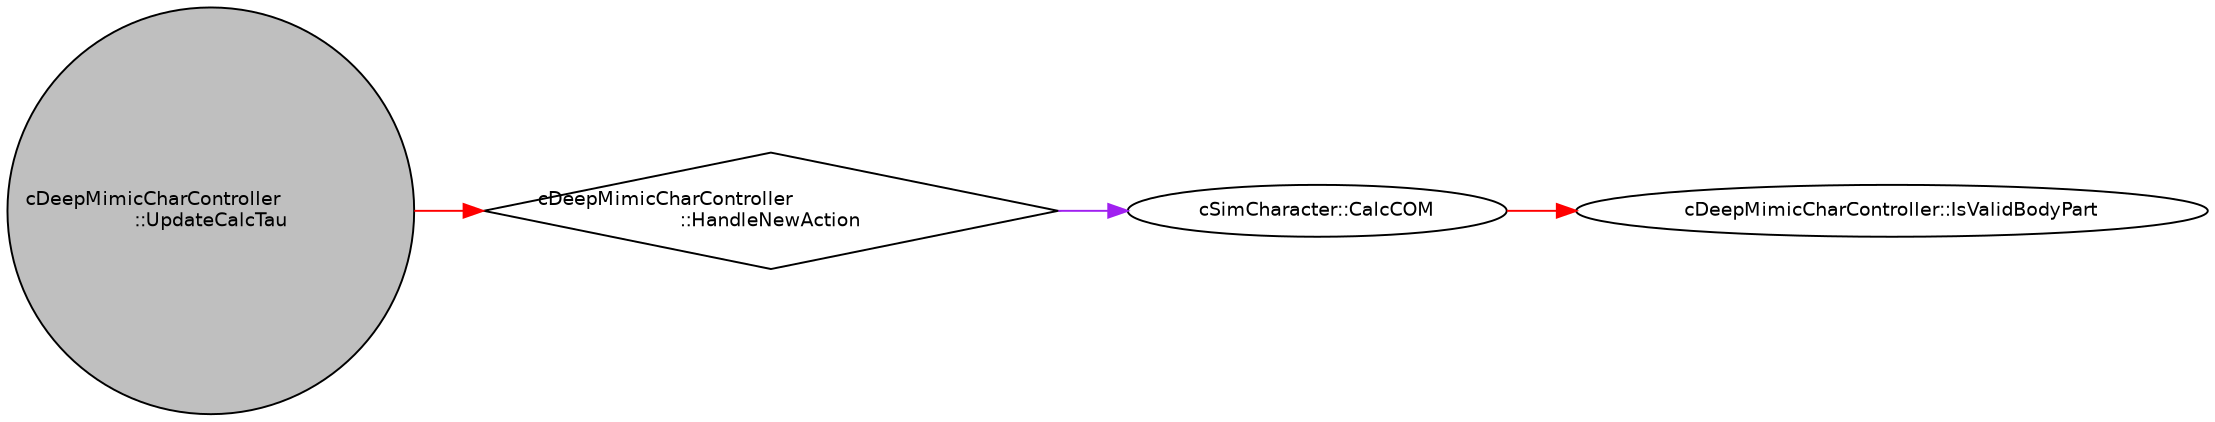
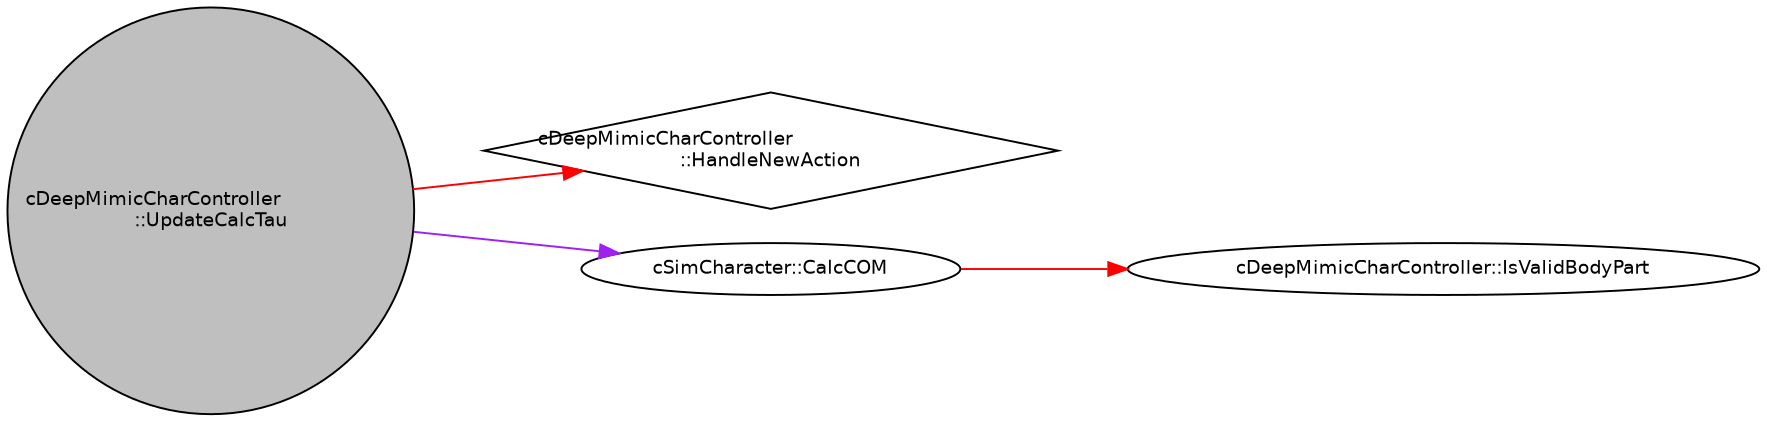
edge "cDeepMimicCharController ::HandleNewAction" -> "cSimCharacter::CalcCOM": now "cDeepMimicCharController ::UpdateCalcTau" -> "cSimCharacter::CalcCOM"
